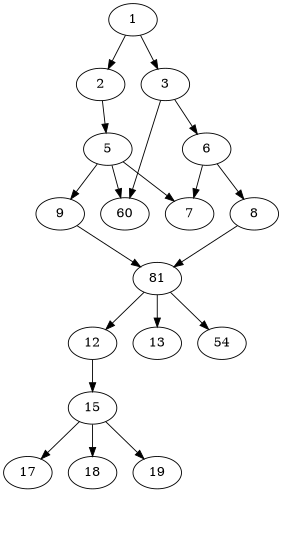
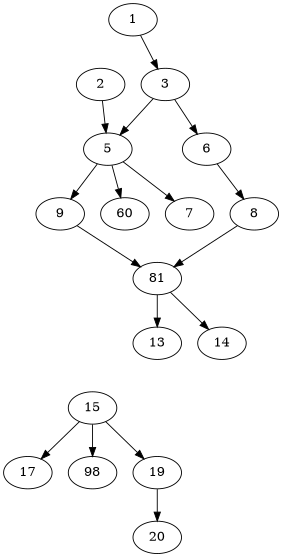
edge "1" -> "2": removed
edge "3" -> "60": now "3" -> "5"
edge "6" -> "7": removed
node "12": removed
node "54": label "54" -> "14"
node "18": label "18" -> "98"
node "20": added
